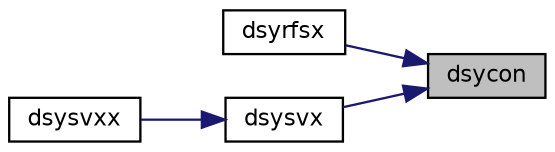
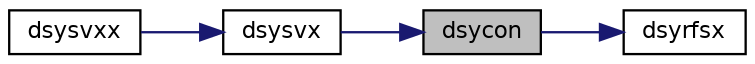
edge "dsyrfsx" -> "dsycon": reversed
